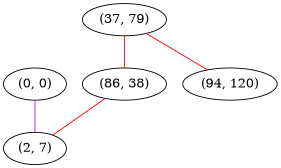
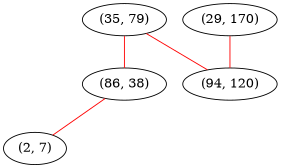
node "(37, 79)": label "(37, 79)" -> "(35, 79)"
node "(29, 170)": added
node "(0, 0)": removed
